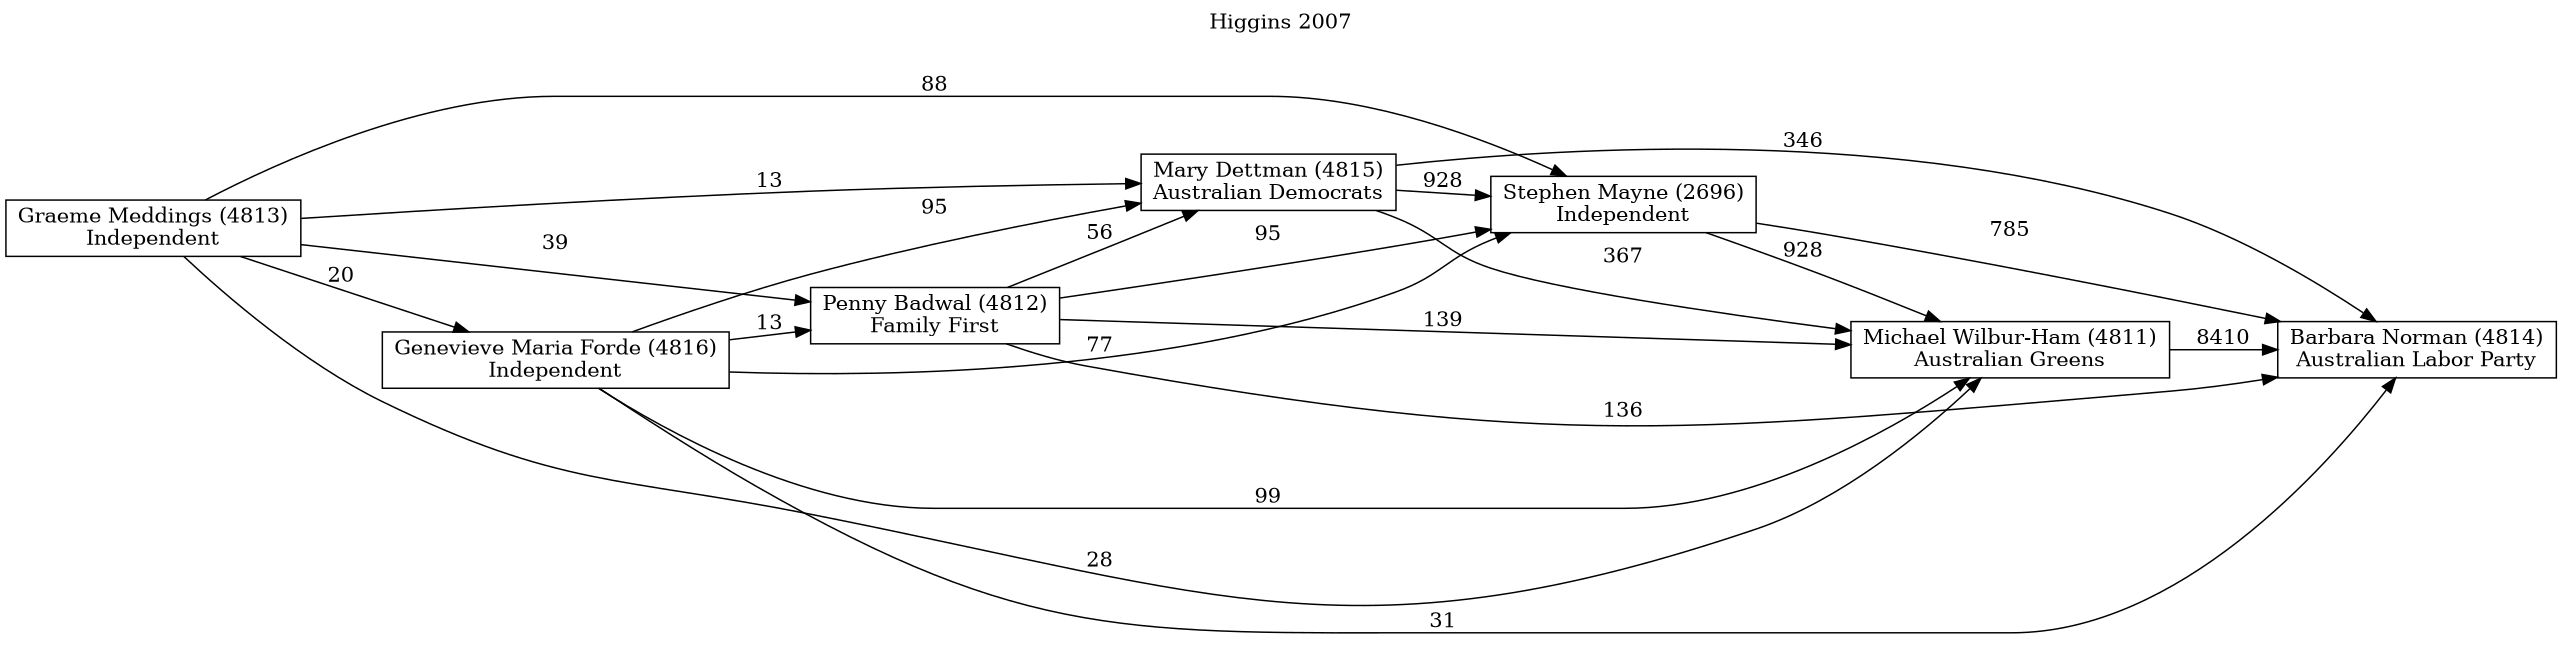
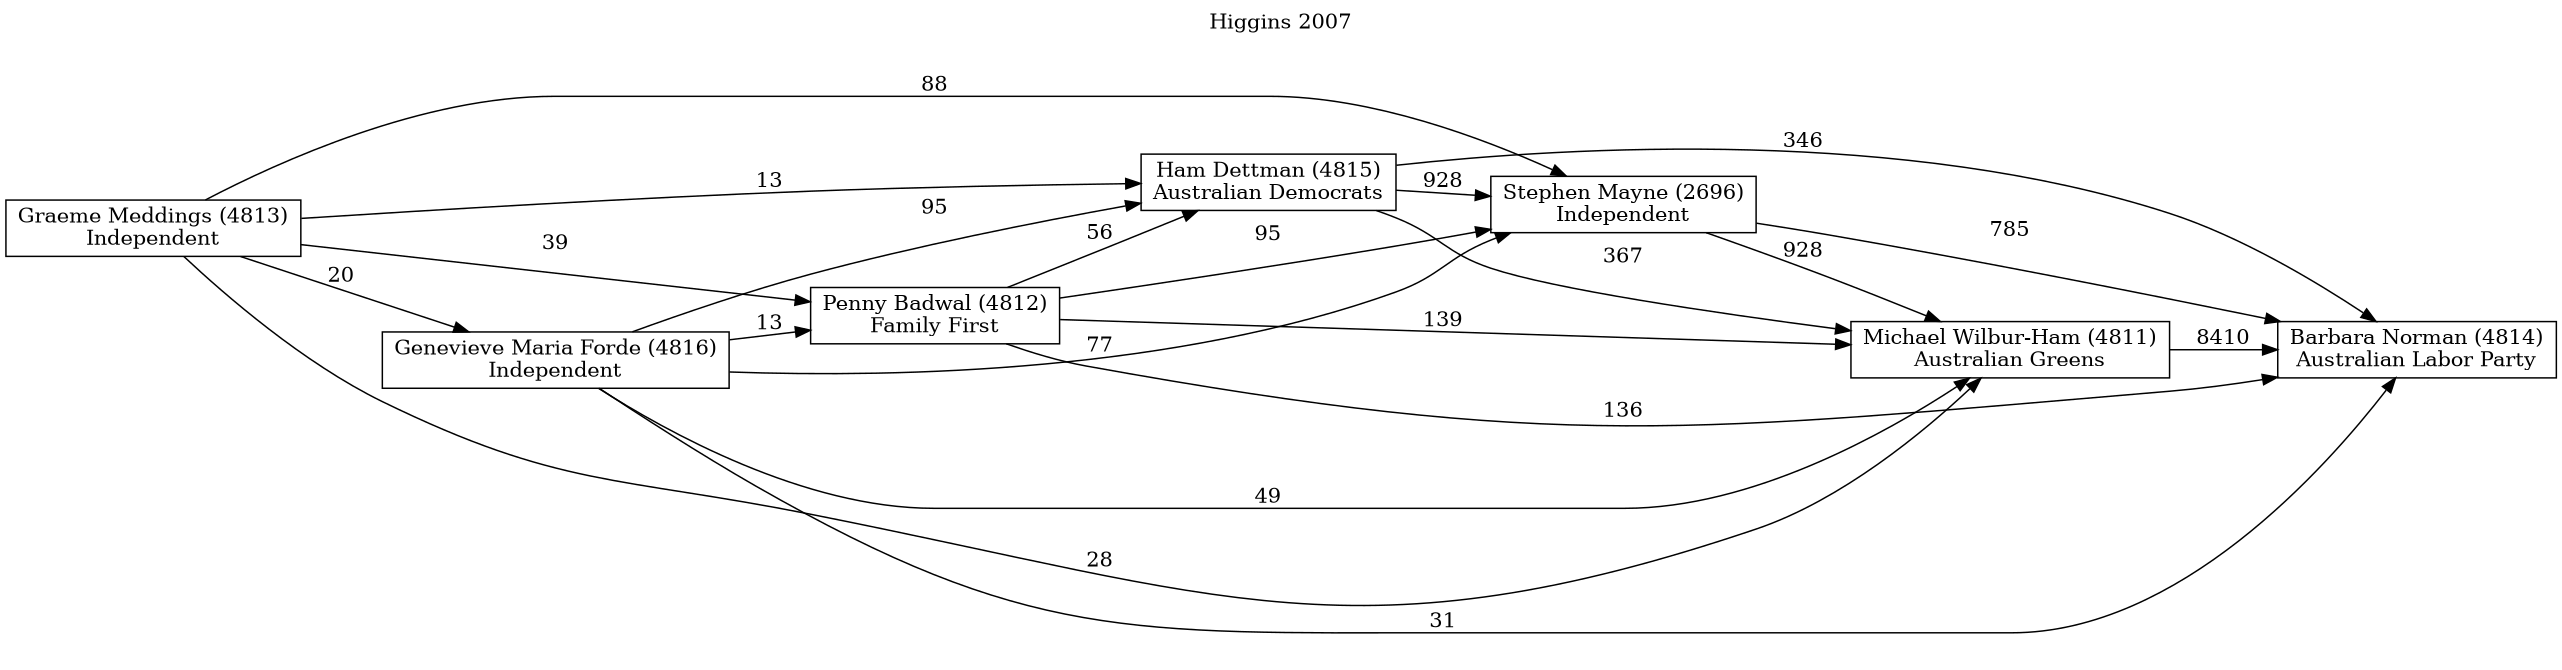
node "Mary Dettman (4815) Australian Democrats": label "Mary Dettman (4815) Australian Democrats" -> "Ham Dettman (4815) Australian Democrats"
edge "Genevieve Maria Forde (4816) Independent" -> "Michael Wilbur-Ham (4811) Australian Greens": label "99" -> "49"
